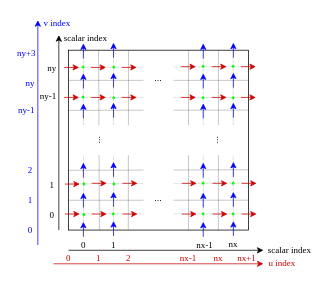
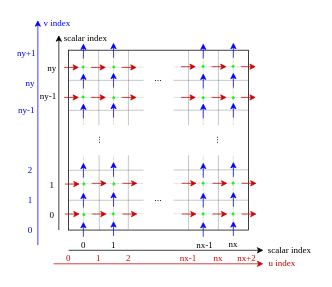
node "ny+3": label "ny+3" -> "ny+1"
node "nx+1": label "nx+1" -> "nx+2"
